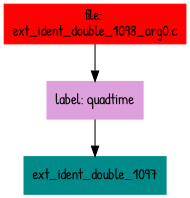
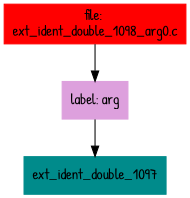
node "label: quadtime": label "label: quadtime" -> "label: arg"
